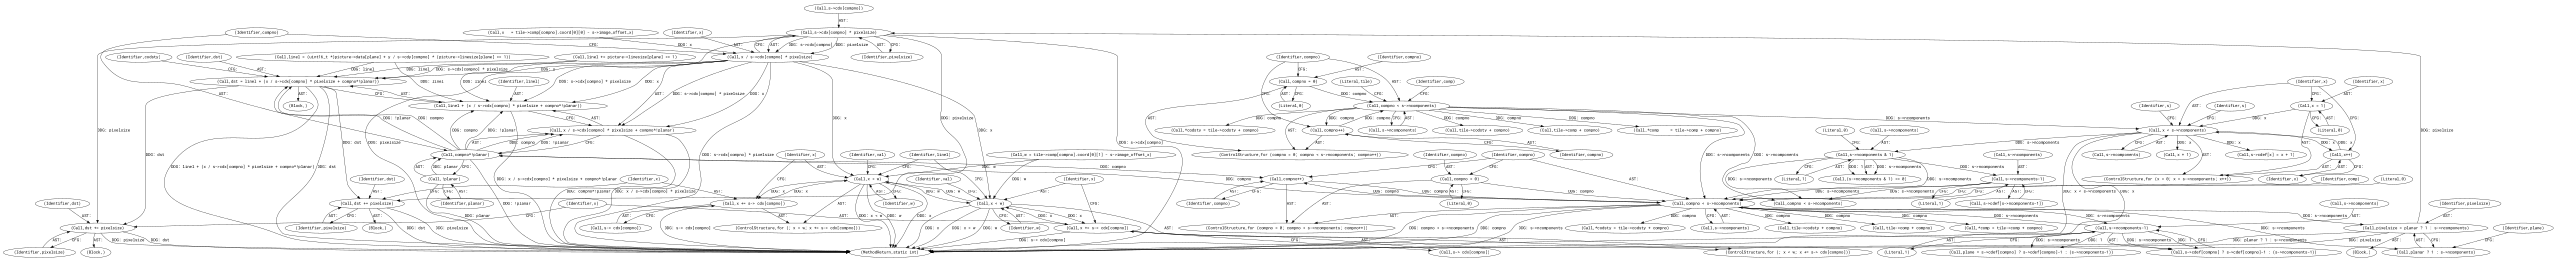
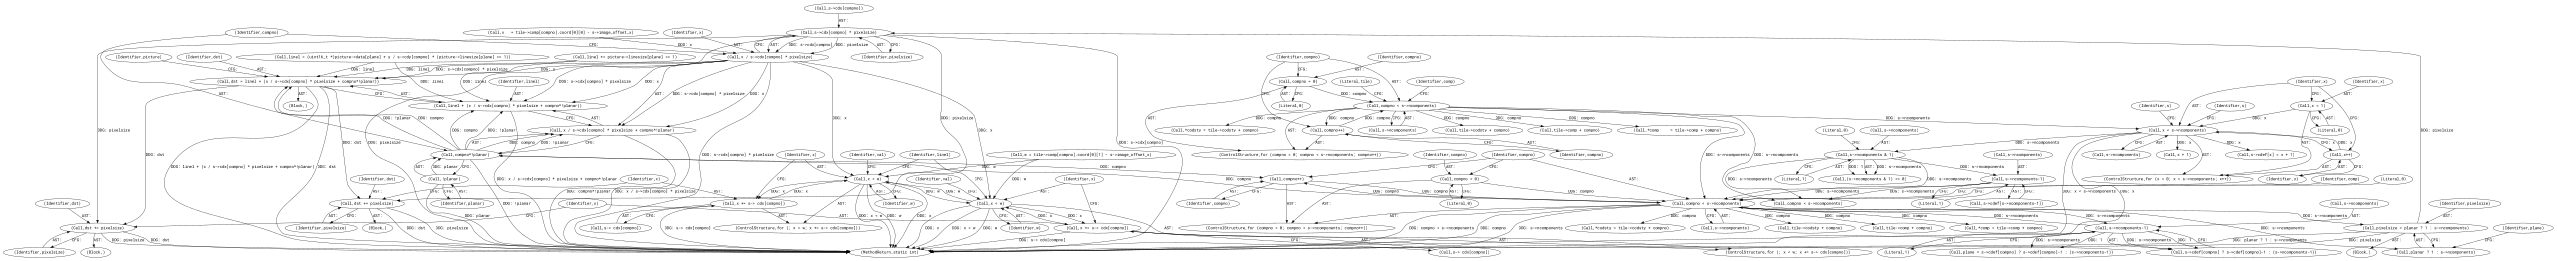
node "(Identifier,codsty)": label "(Identifier,codsty)" -> "(Identifier,picture)"
edge "(Call,x < s->ncomponents)" -> "(Call,x++)": label "DDG: x" -> "CFG: x"
